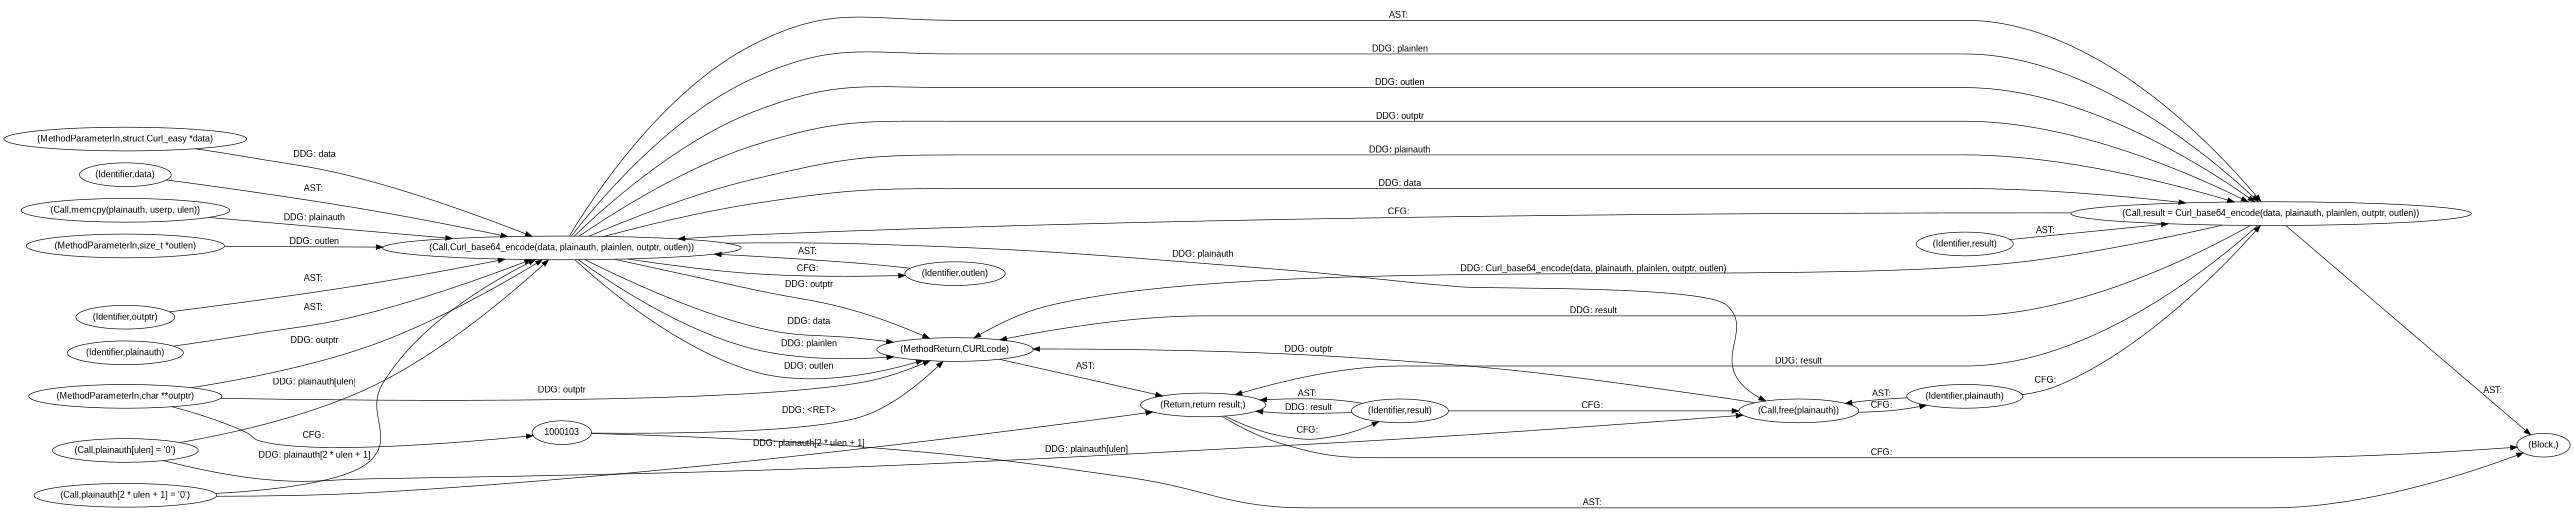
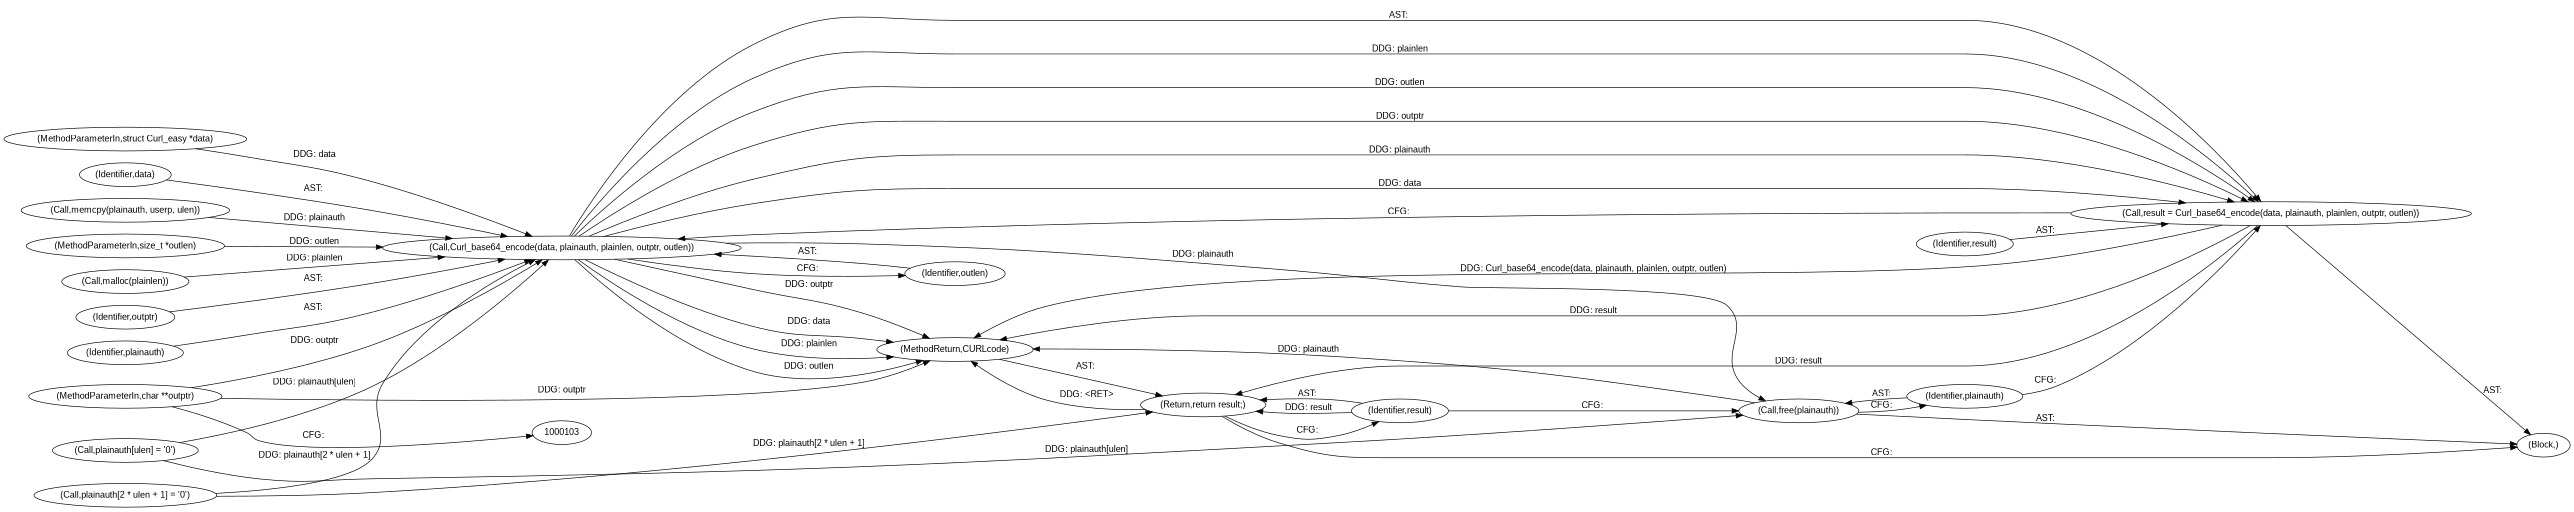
node "(Call,malloc(plainlen))": added
edge "(Call,free(plainauth))" -> "(MethodReturn,CURLcode)": label "DDG: outptr" -> "DDG: plainauth"
edge "1000103" -> "(MethodReturn,CURLcode)": now "(Return,return result;)" -> "(MethodReturn,CURLcode)"
edge "1000103" -> "(Block,)": now "(Call,free(plainauth))" -> "(Block,)"
